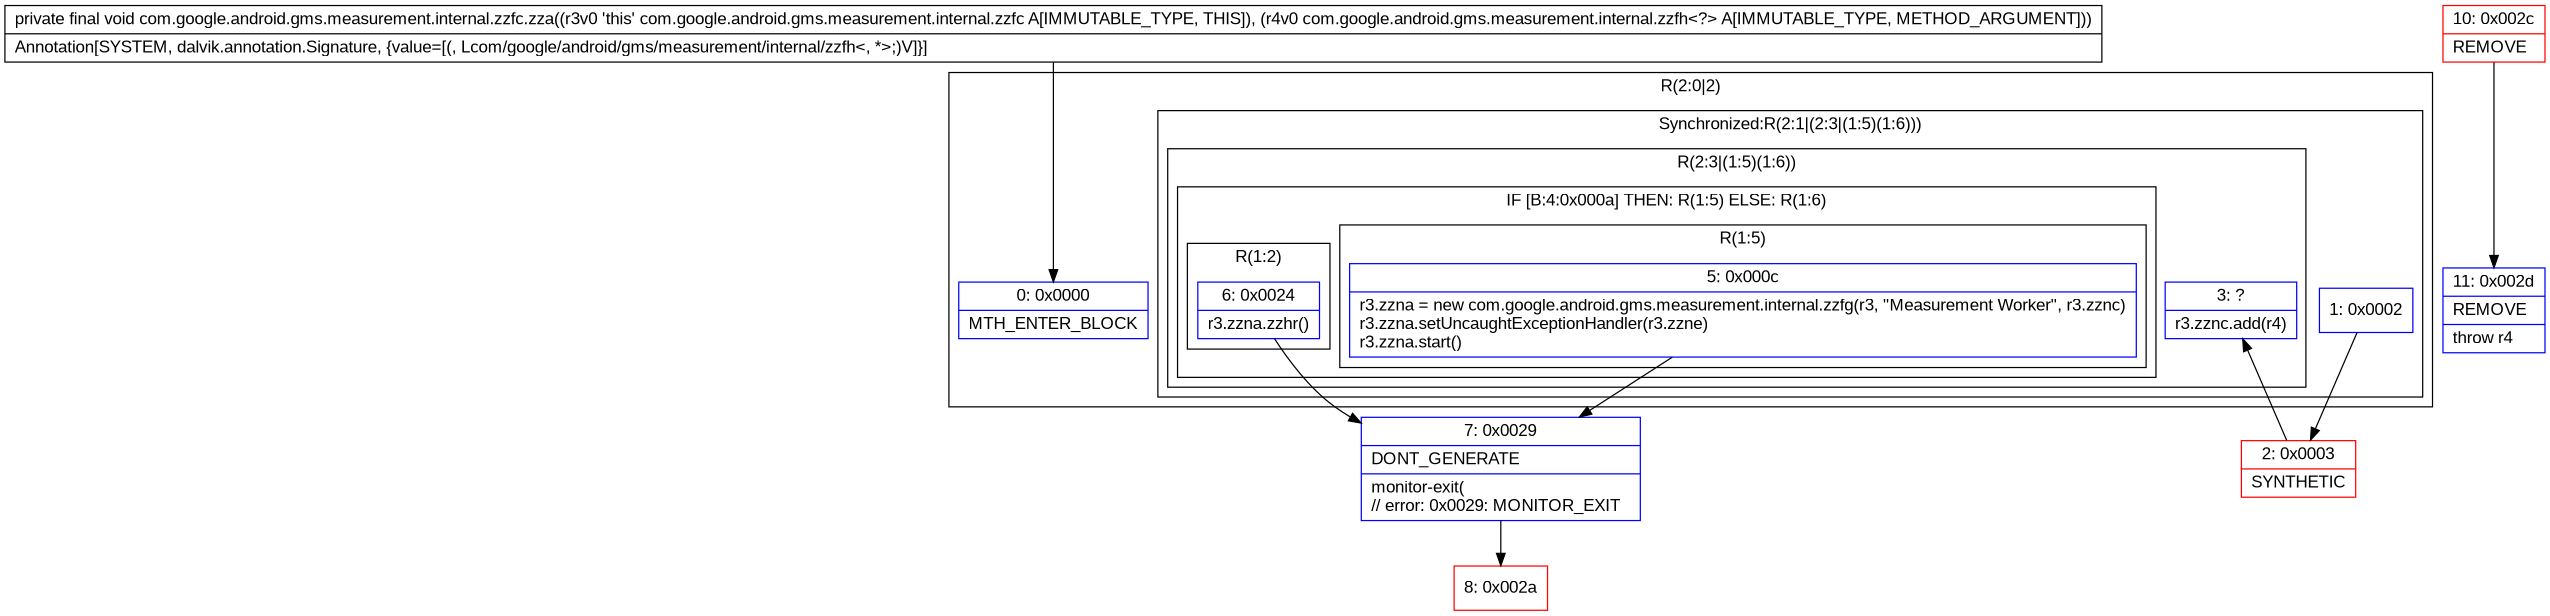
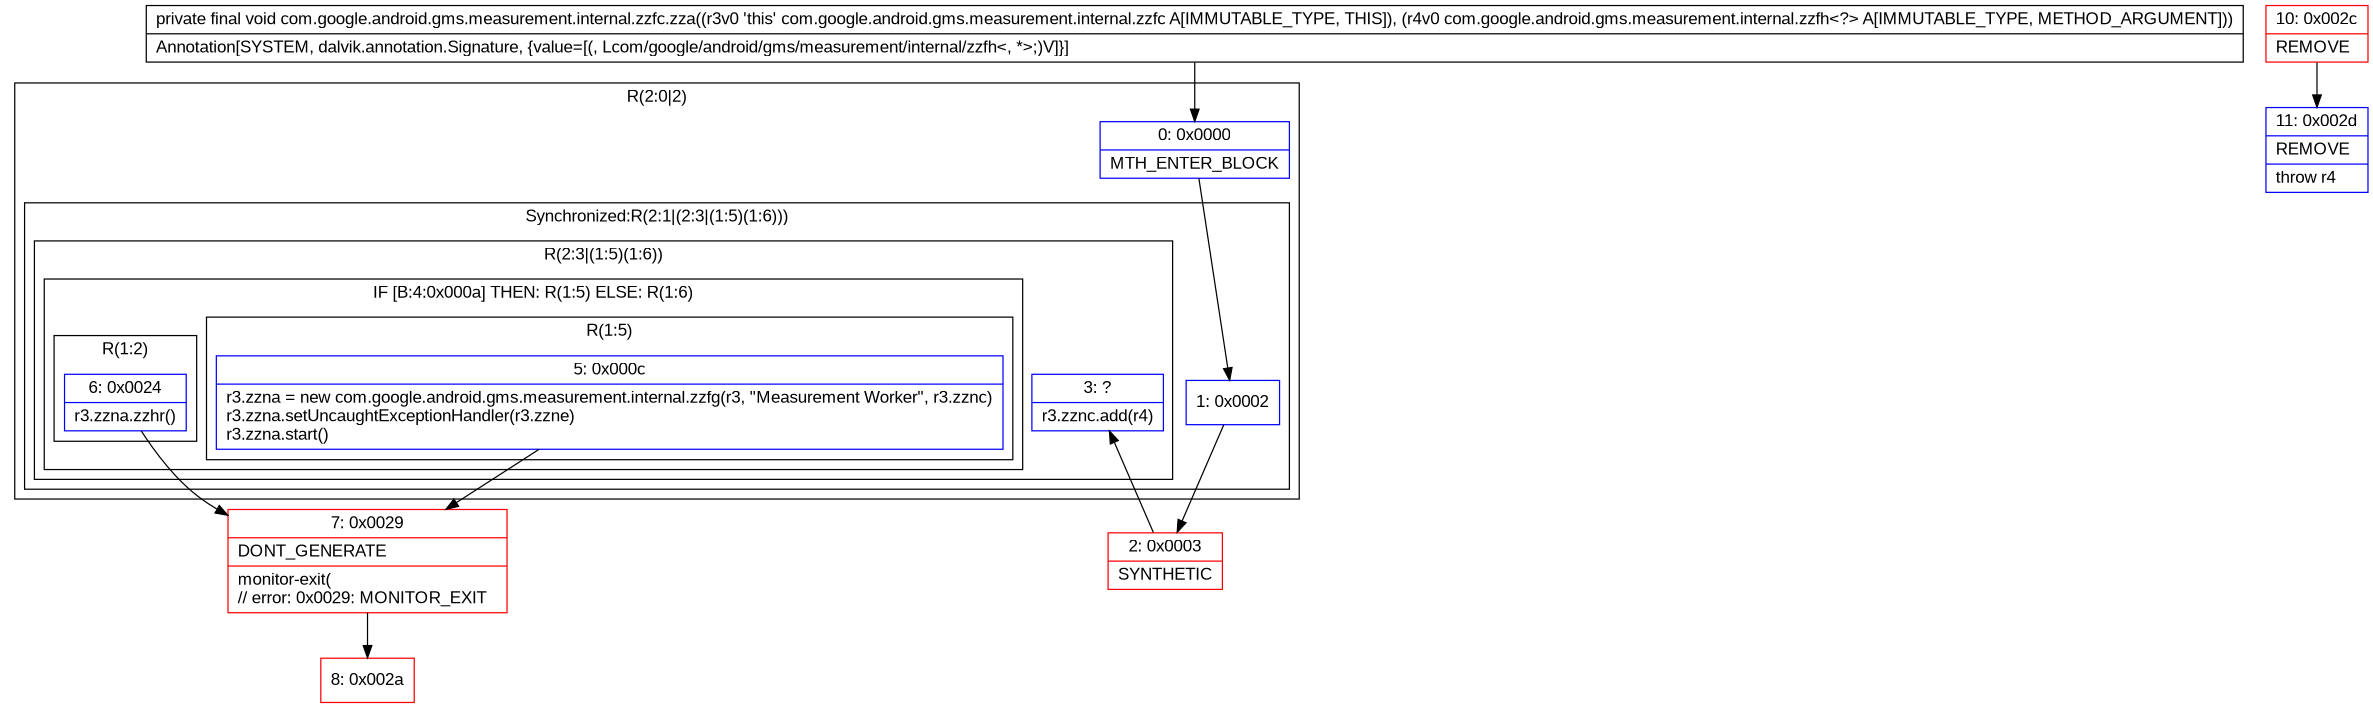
edge "0: 0x0000" -> "1: 0x0002": added
node "7: 0x0029": color blue -> red
